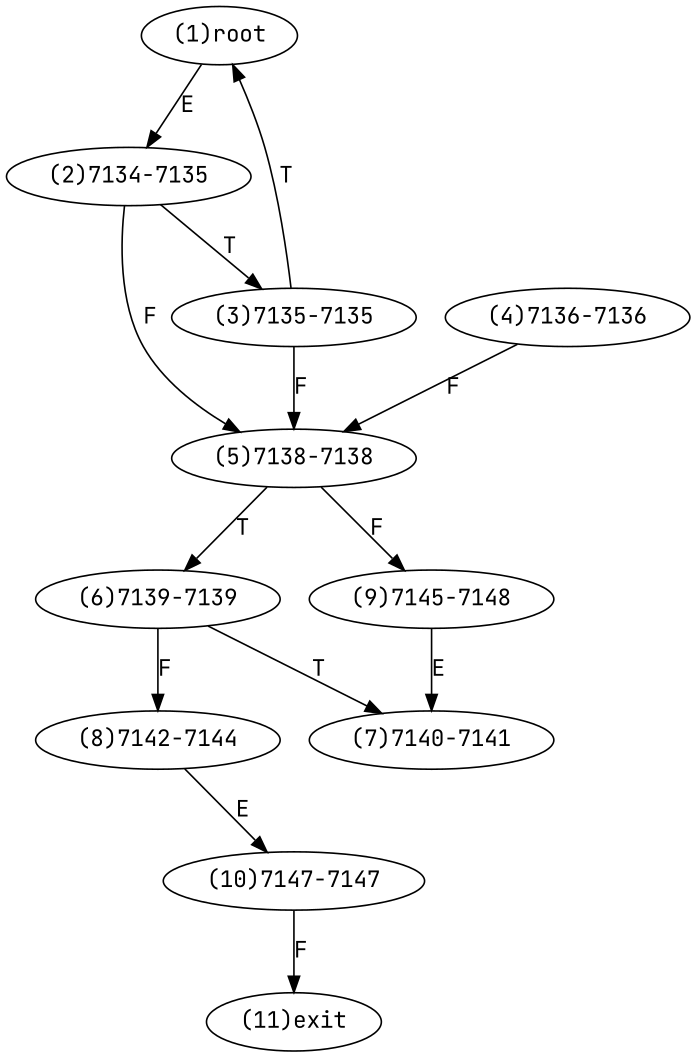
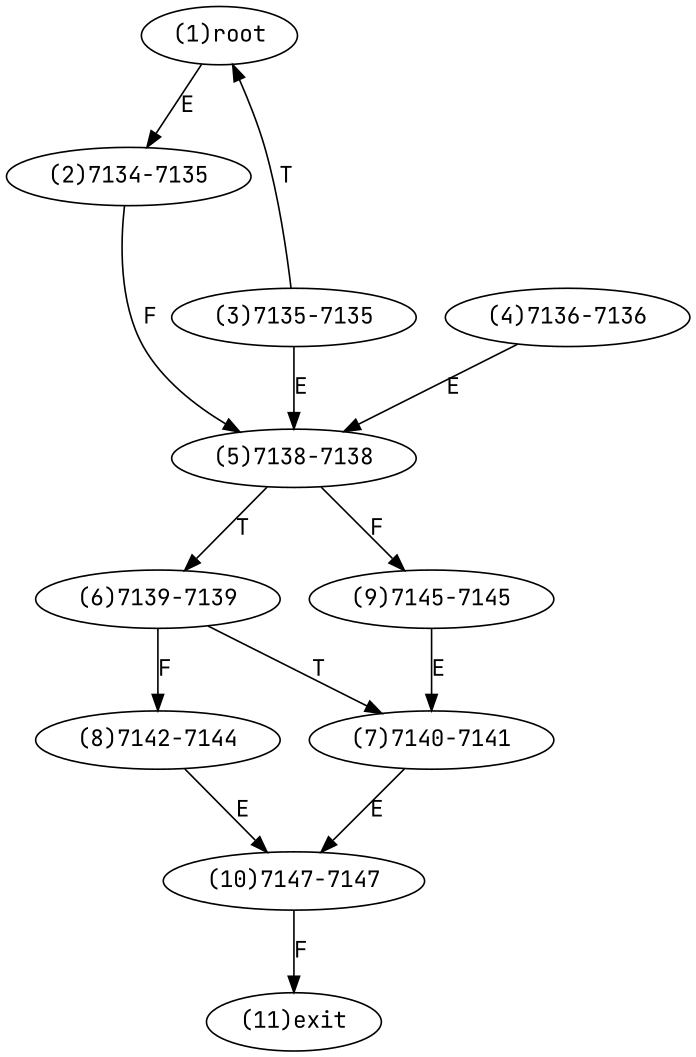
edge "(2)7134-7135" -> "(3)7135-7135": removed, label "T"
edge "(3)7135-7135" -> "(5)7138-7138": label "F" -> "E"
edge "(4)7136-7136" -> "(5)7138-7138": label "F" -> "E"
node "(9)7145-7148": label "(9)7145-7148" -> "(9)7145-7145"
edge "(7)7140-7141" -> "(10)7147-7147": added, label "E"
